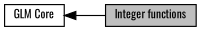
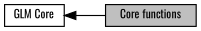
node "Integer functions": label "Integer functions" -> "Core functions"
